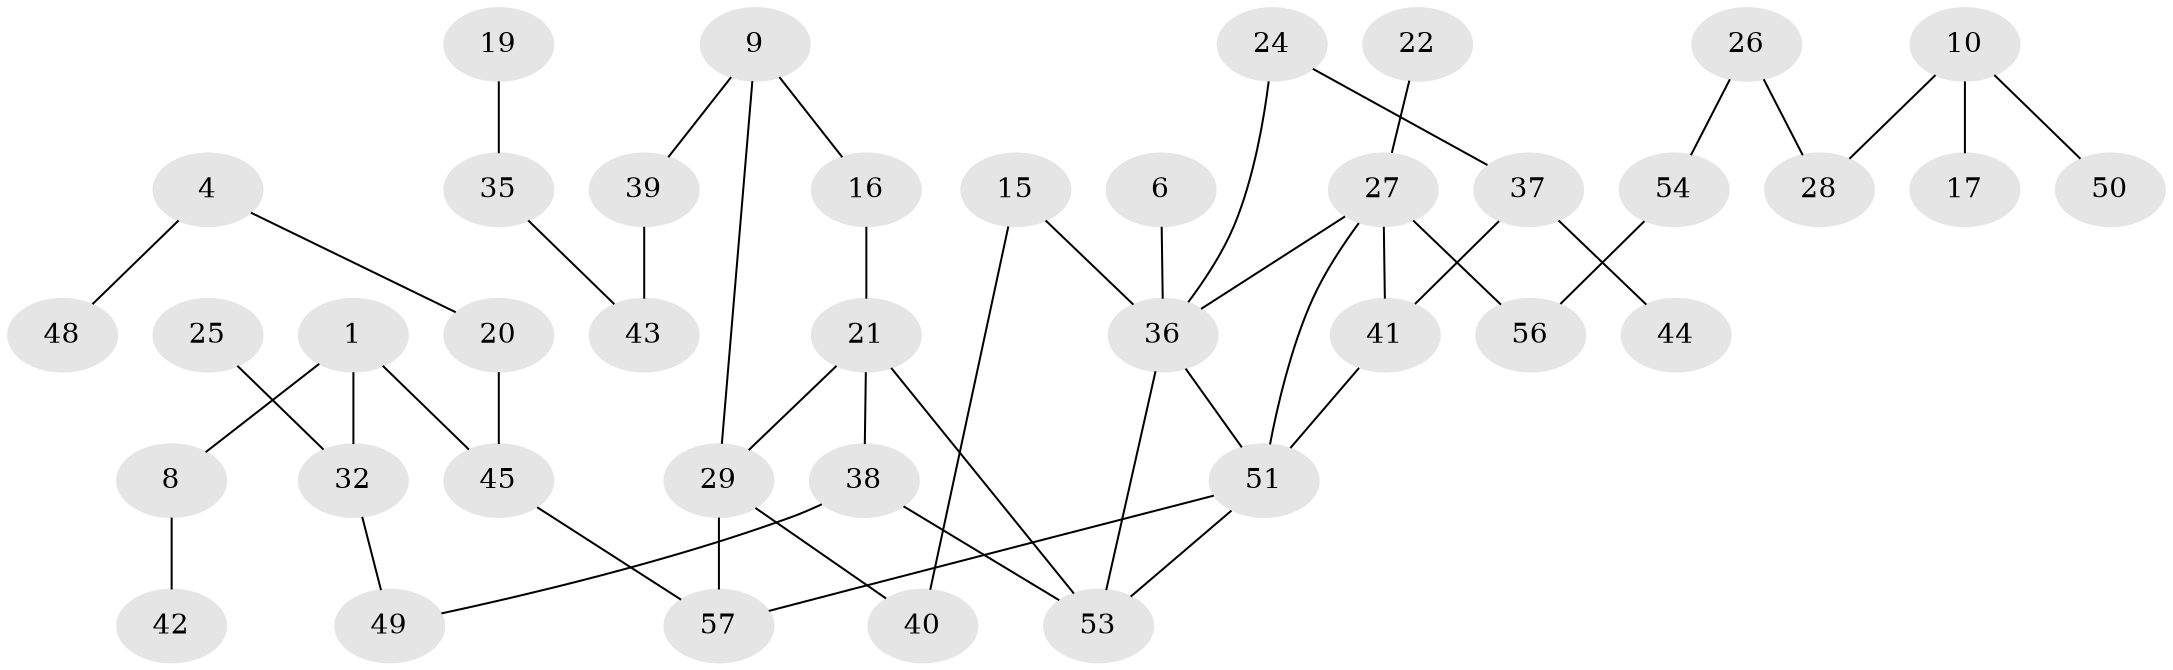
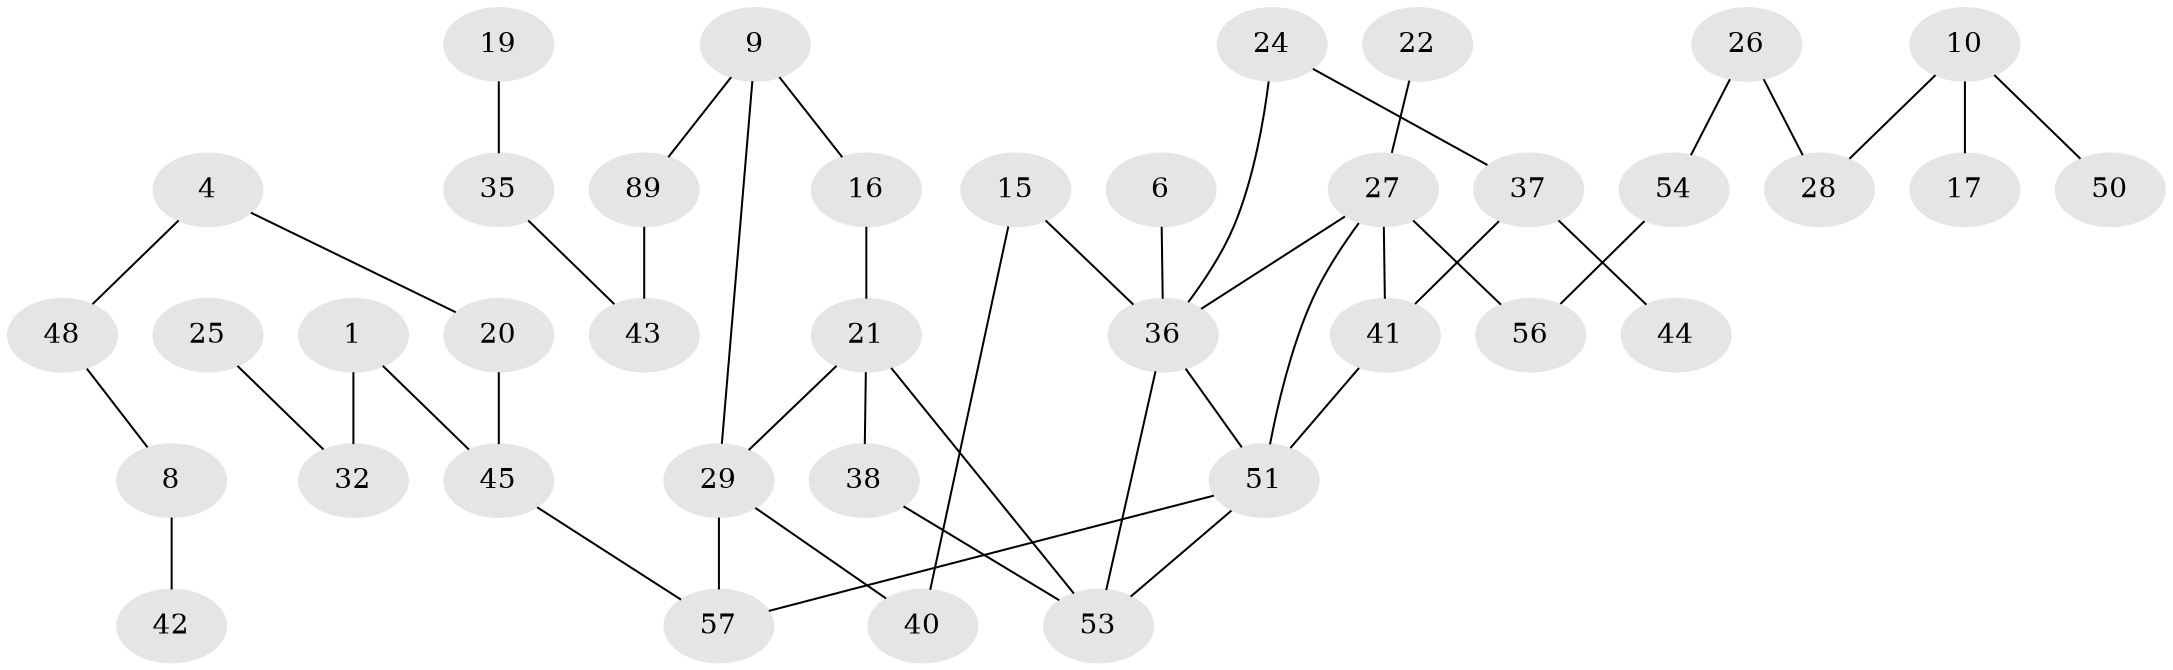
node "39": label "39" -> "89"
edge "1" -- "8": now "48" -- "8"
node "49": removed
